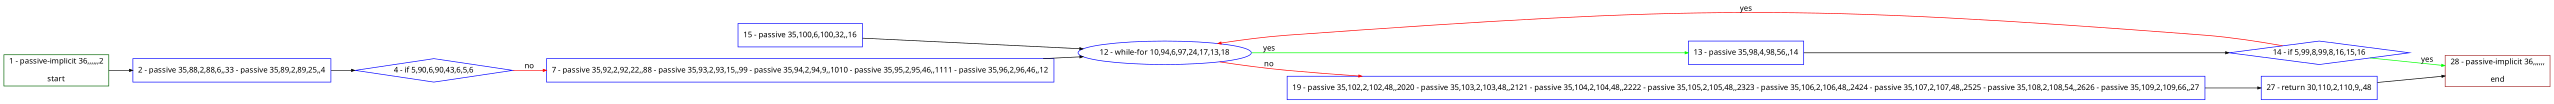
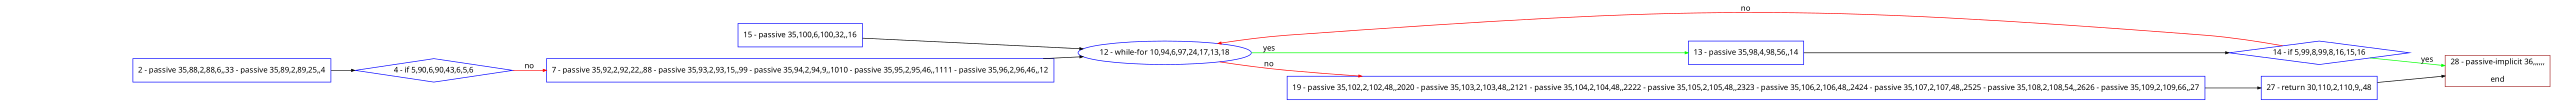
edge "14 - if 5,99,8,99,8,16,15,16" -> "12 - while-for 10,94,6,97,24,17,13,18": label "yes" -> "no"
node "1 - passive-implicit 36,,,,,,2 start": removed
